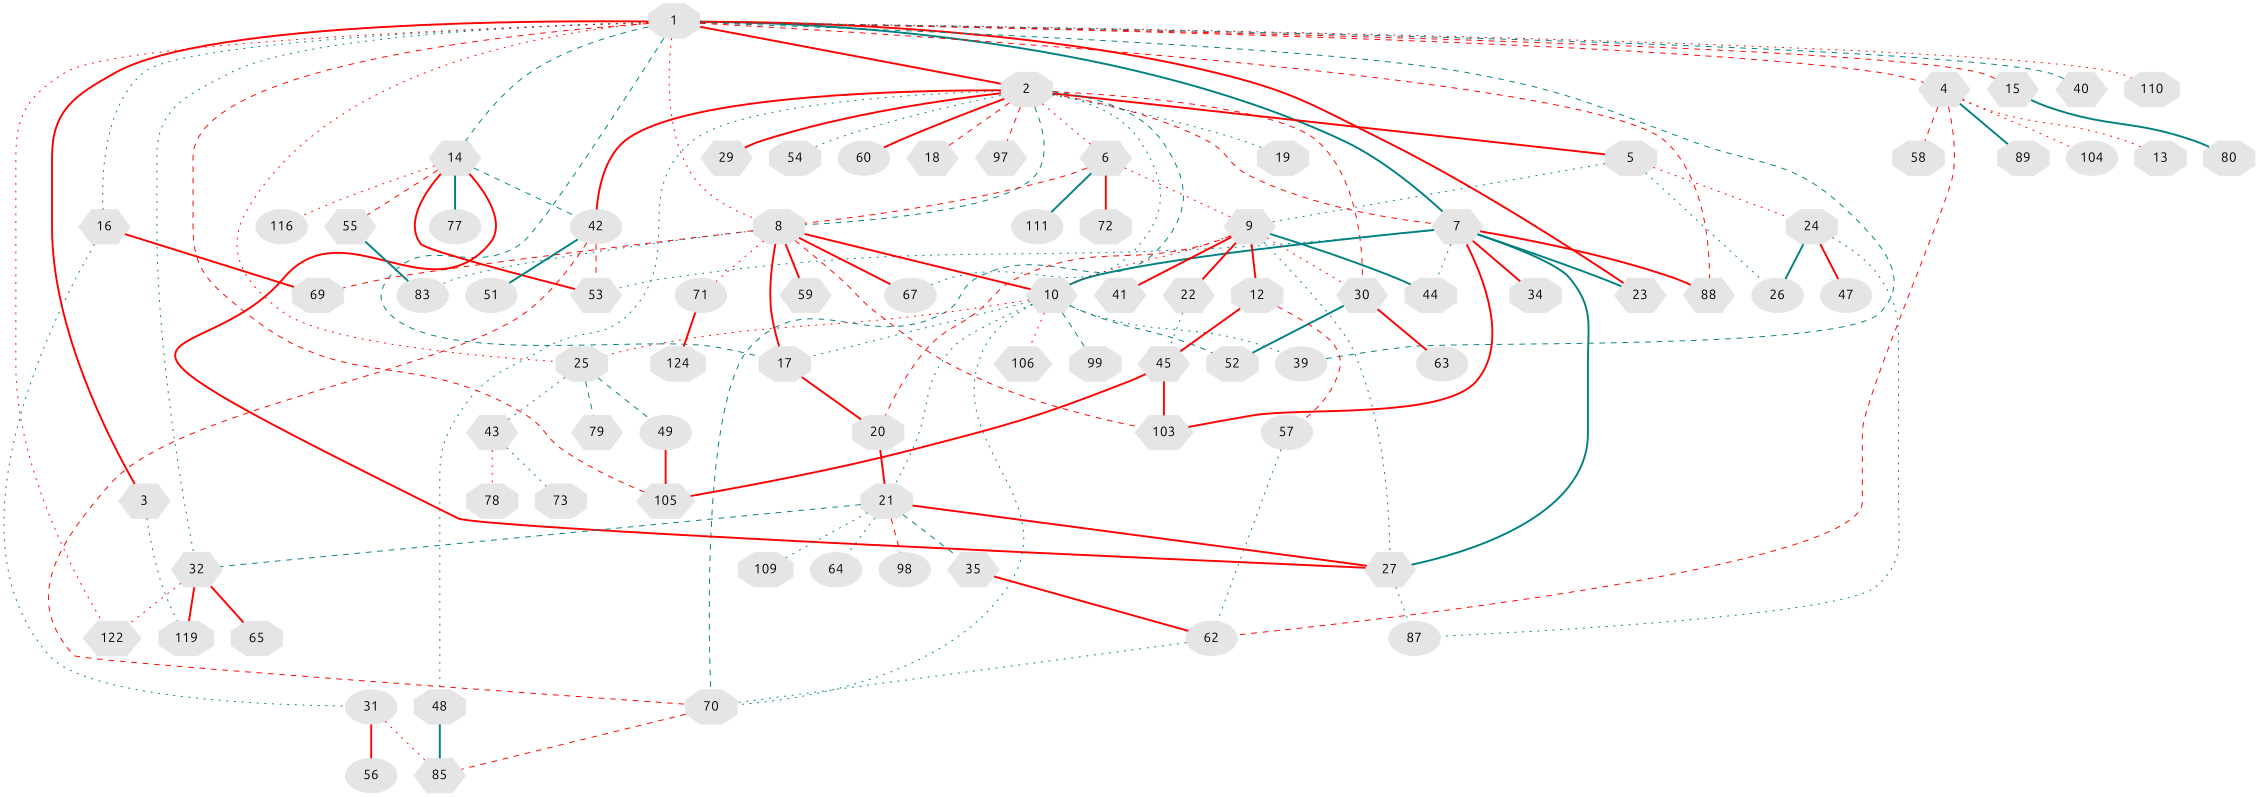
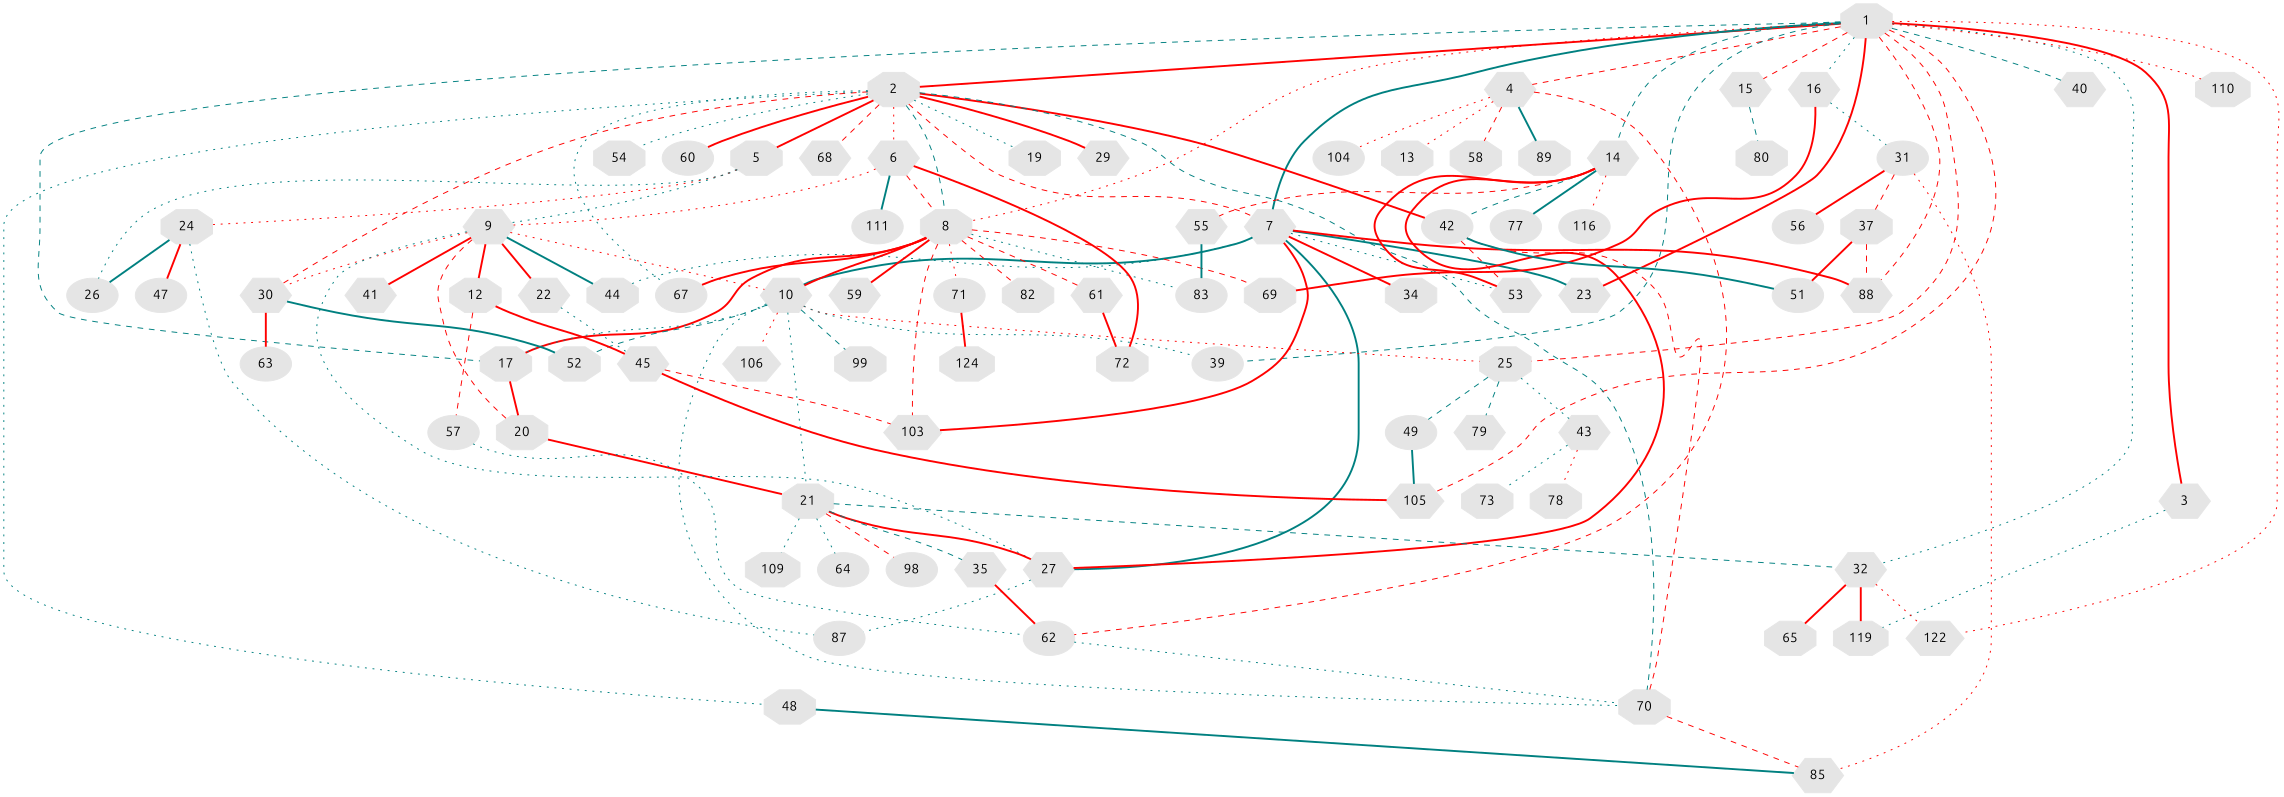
edge "15" -- "80": style bold -> dashed
node "18": label "18" -> "68"
node "97": removed
edge "1" -- "25": style dotted -> dashed
node "37": added
node "82": added
node "61": added
edge "45" -- "103": style bold -> dashed
edge "49" -- "105": color red -> teal
